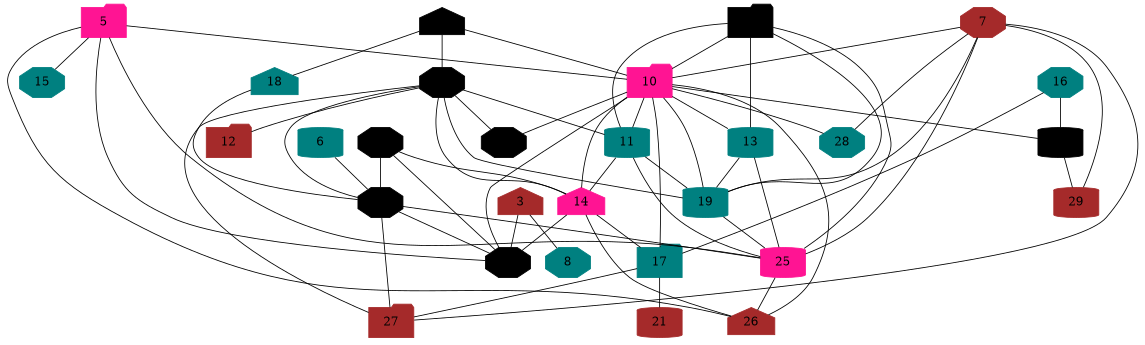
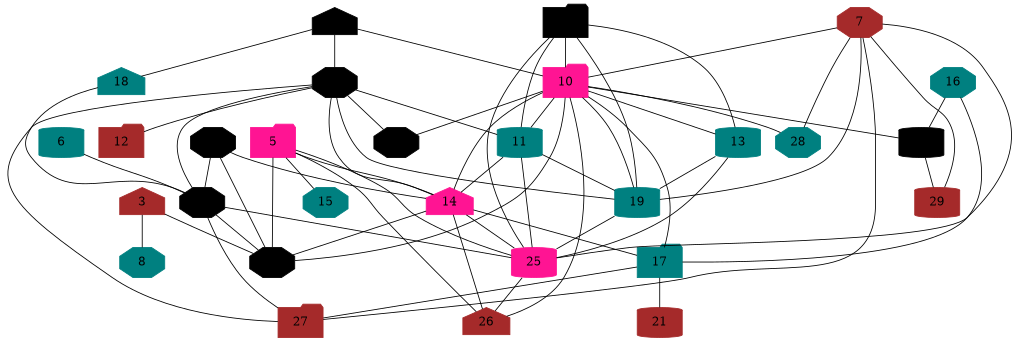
edge "5" -- "10": now "5" -- "14"
edge "14" -- "25": added
